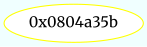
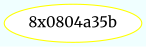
node "0x0804a35b": label "0x0804a35b" -> "8x0804a35b"
